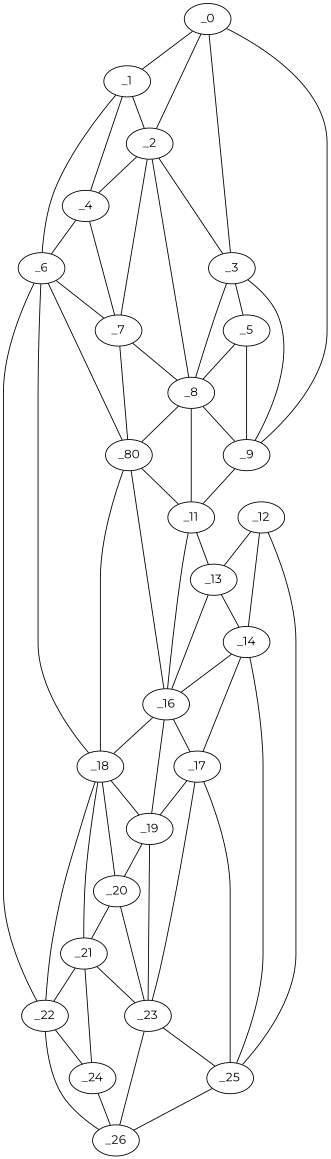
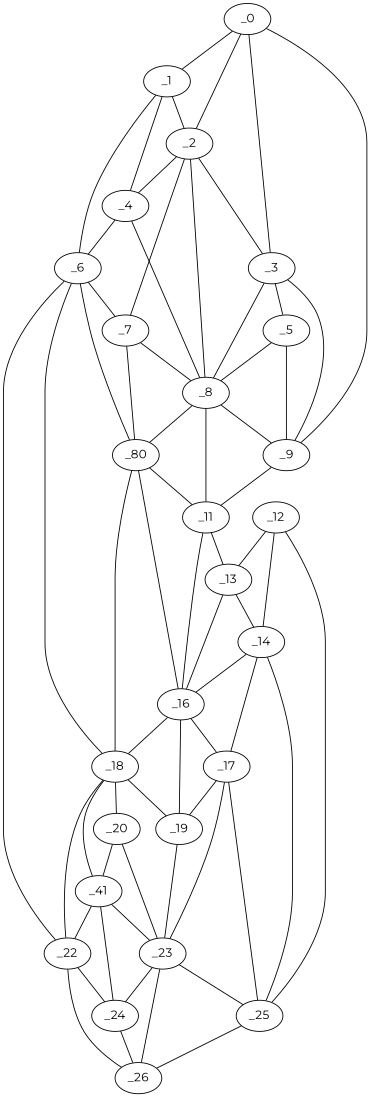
edge "_4" -- "_7": now "_4" -- "_8"
edge "_19" -- "_20": removed
node "_21": label "_21" -> "_41"
edge "_23" -- "_24": added
